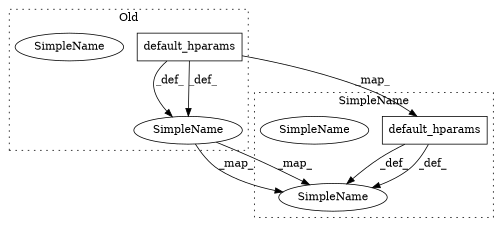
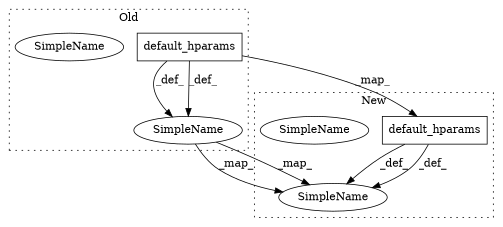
cluster "SimpleName": label "SimpleName" -> "New"
